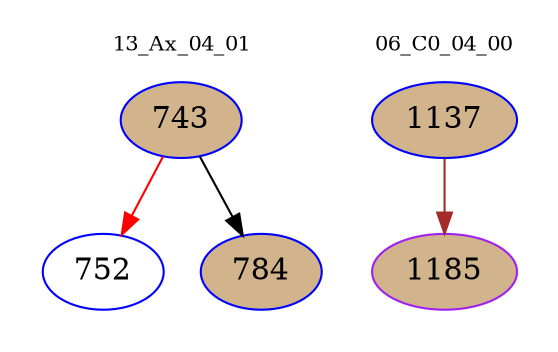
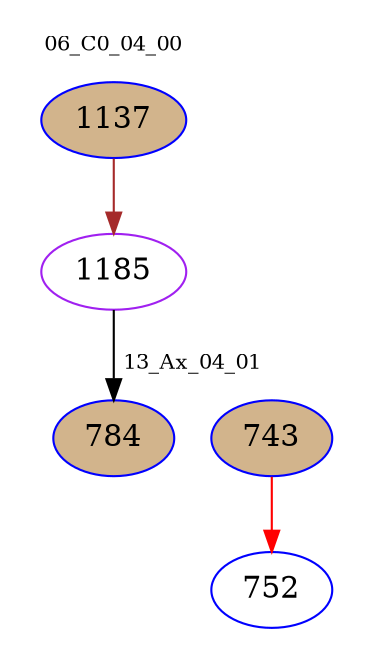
edge "743" -> "784": now "1185" -> "784"
node "1185": fillcolor tan -> white
